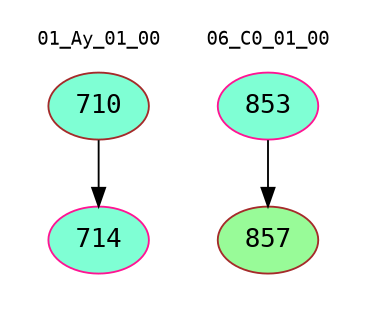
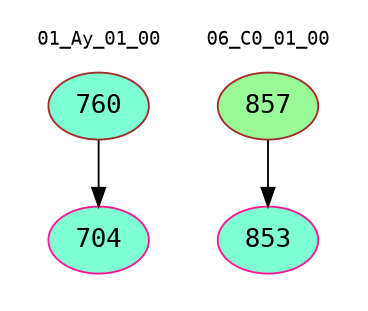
node "710": label "710" -> "760"
edge "853" -> "857": reversed
node "714": label "714" -> "704"
